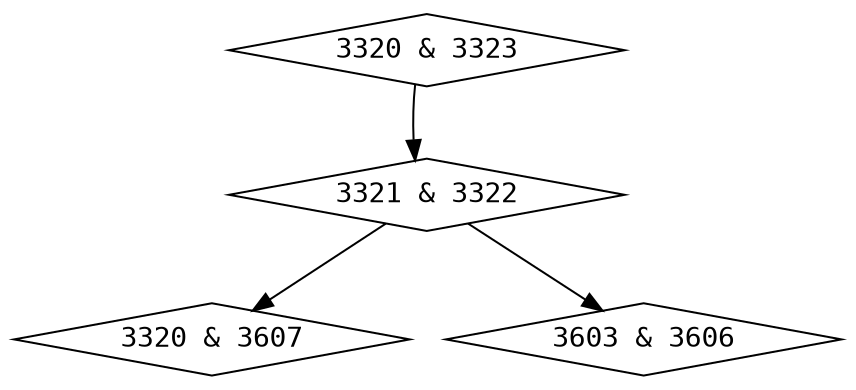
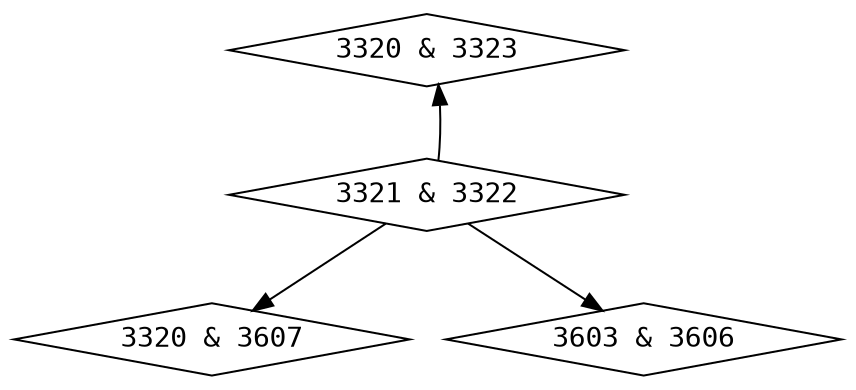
edge "3320 & 3323" -> "3321 & 3322": reversed
